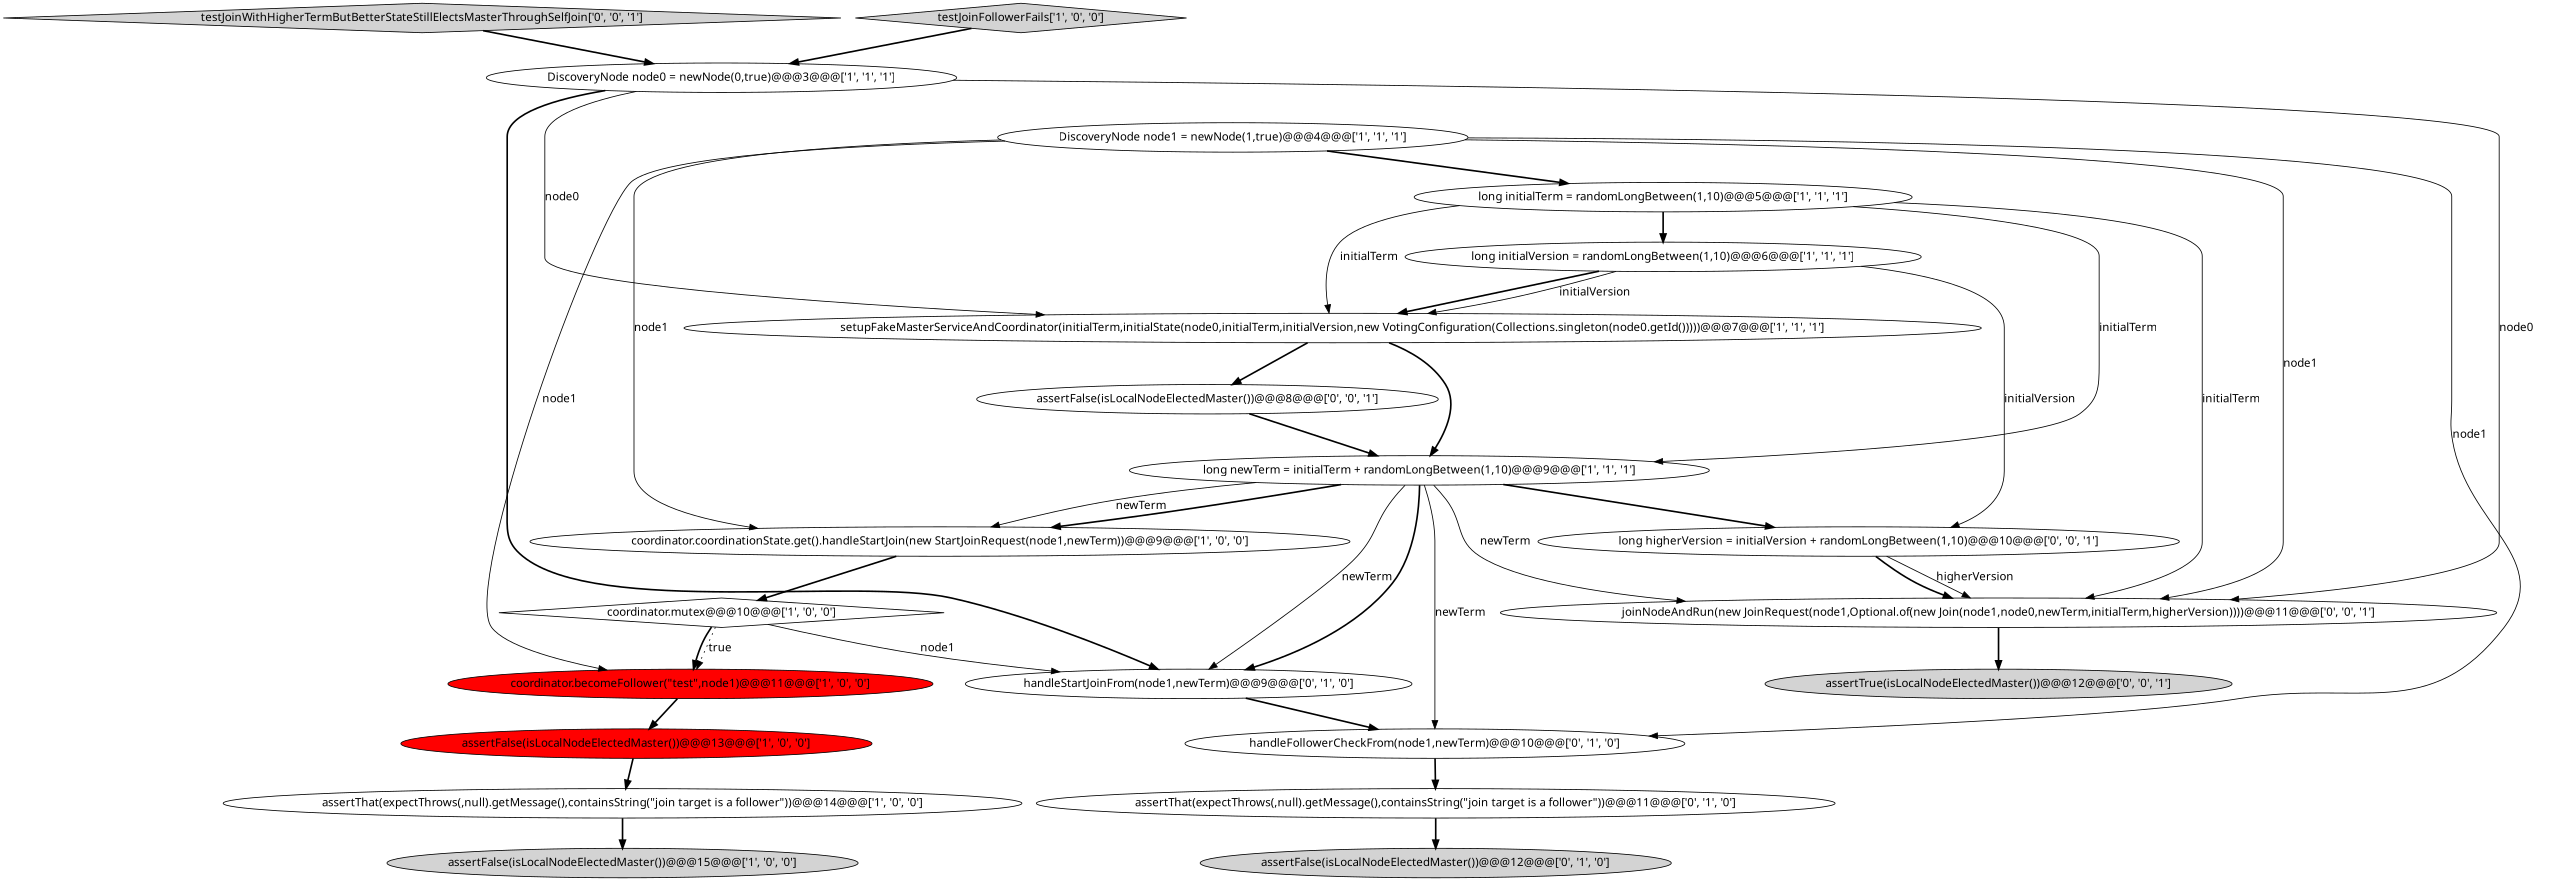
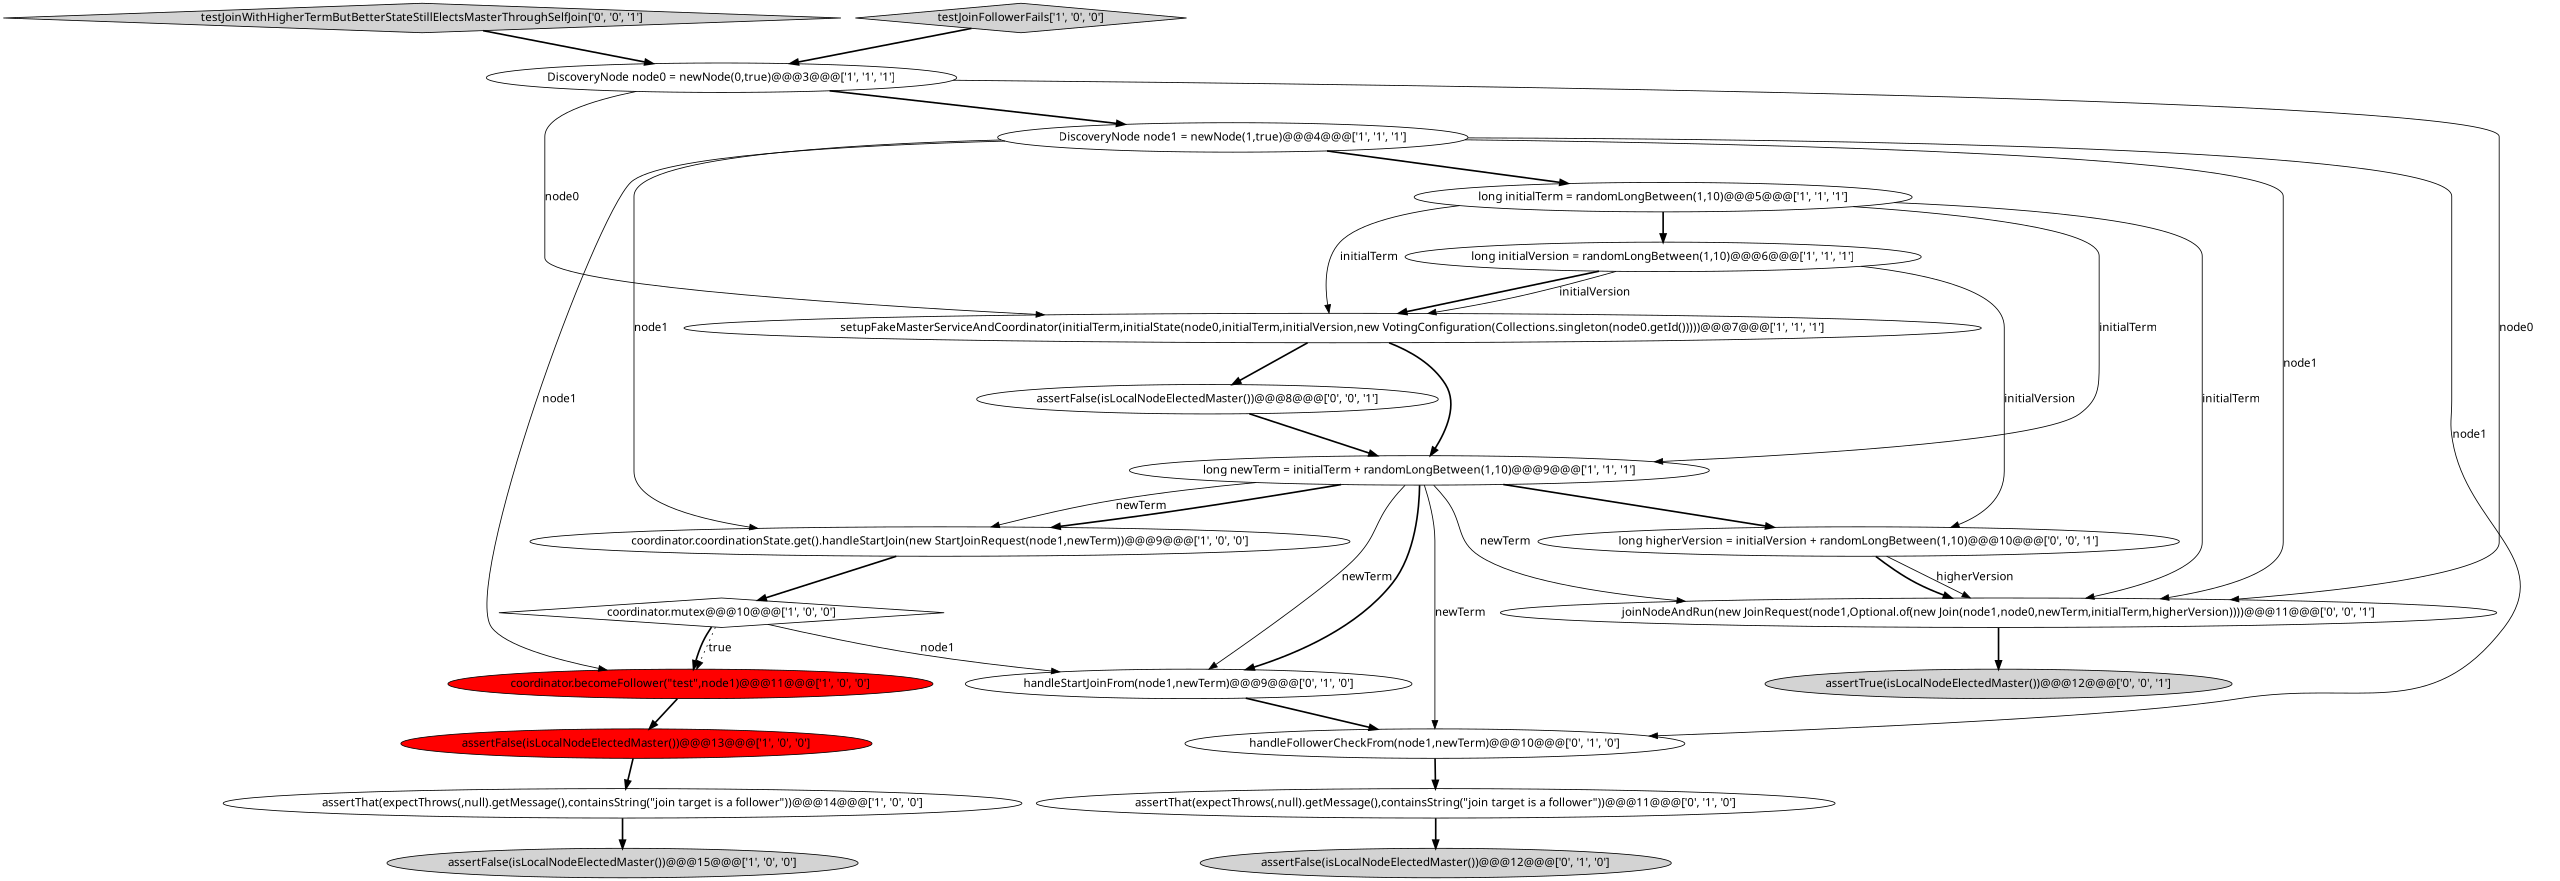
edge "DiscoveryNode node0 = newNode(0,true)@@@3@@@['1', '1', '1']" -> "handleStartJoinFrom(node1,newTerm)@@@9@@@['0', '1', '0']": now "DiscoveryNode node0 = newNode(0,true)@@@3@@@['1', '1', '1']" -> "DiscoveryNode node1 = newNode(1,true)@@@4@@@['1', '1', '1']"
